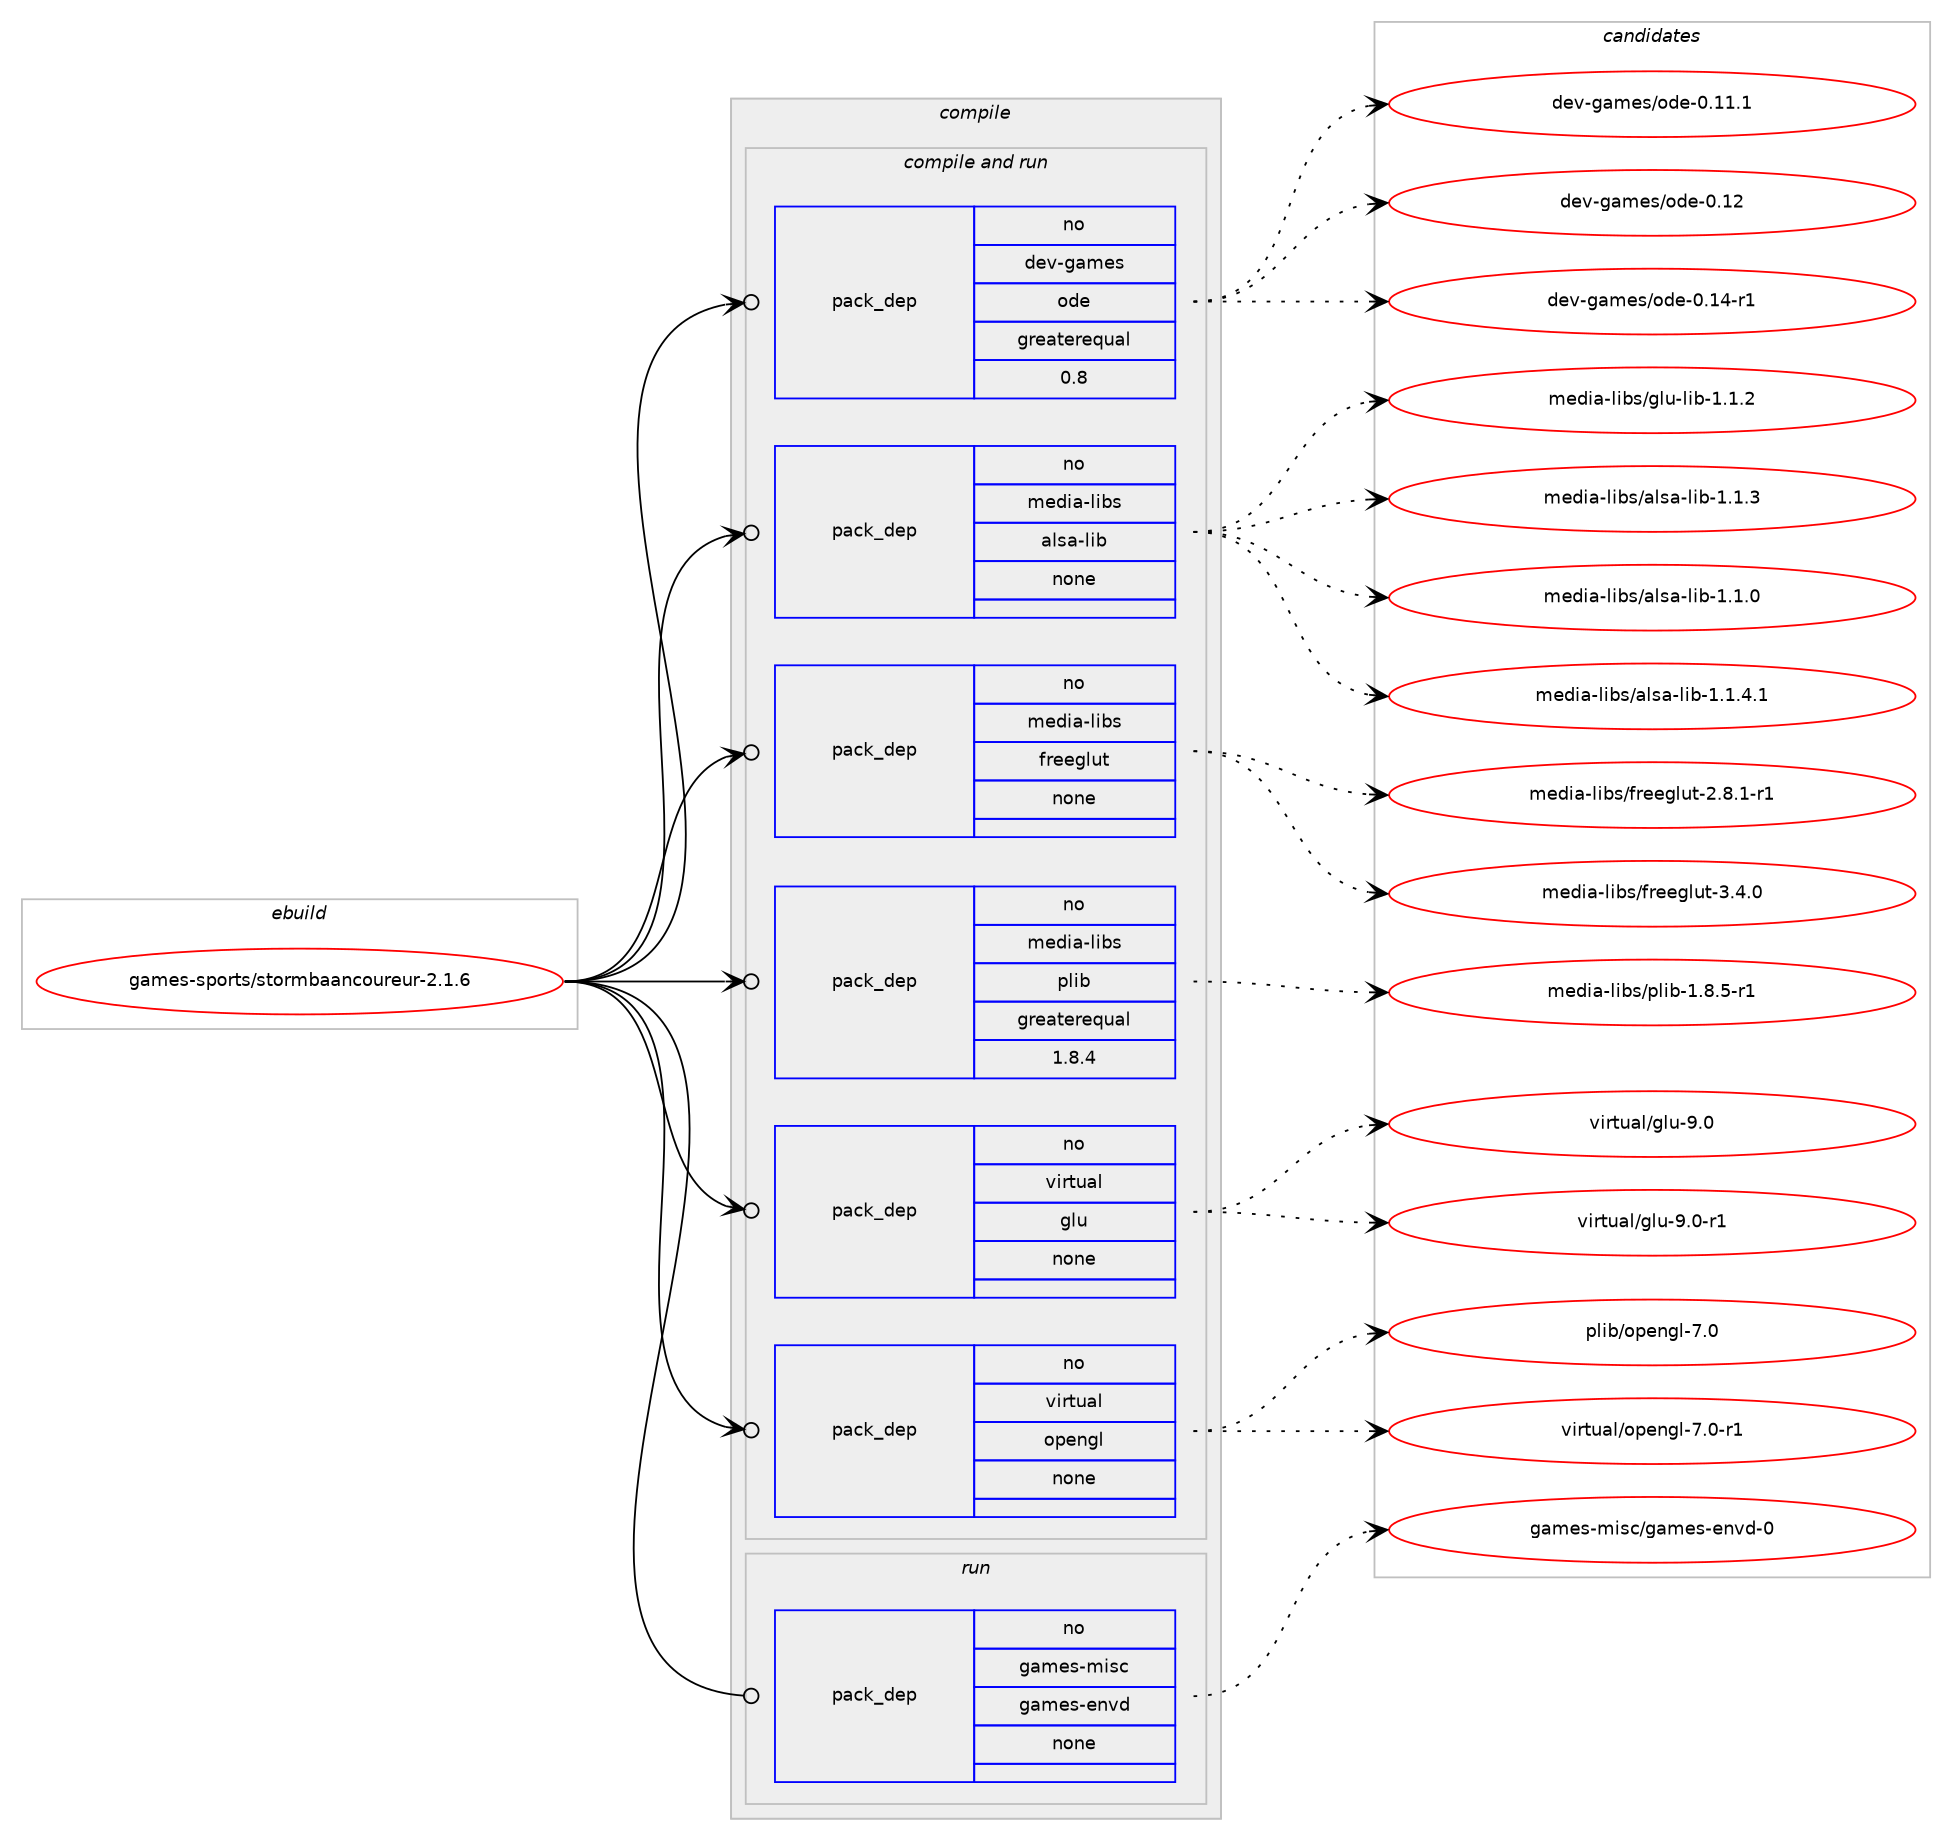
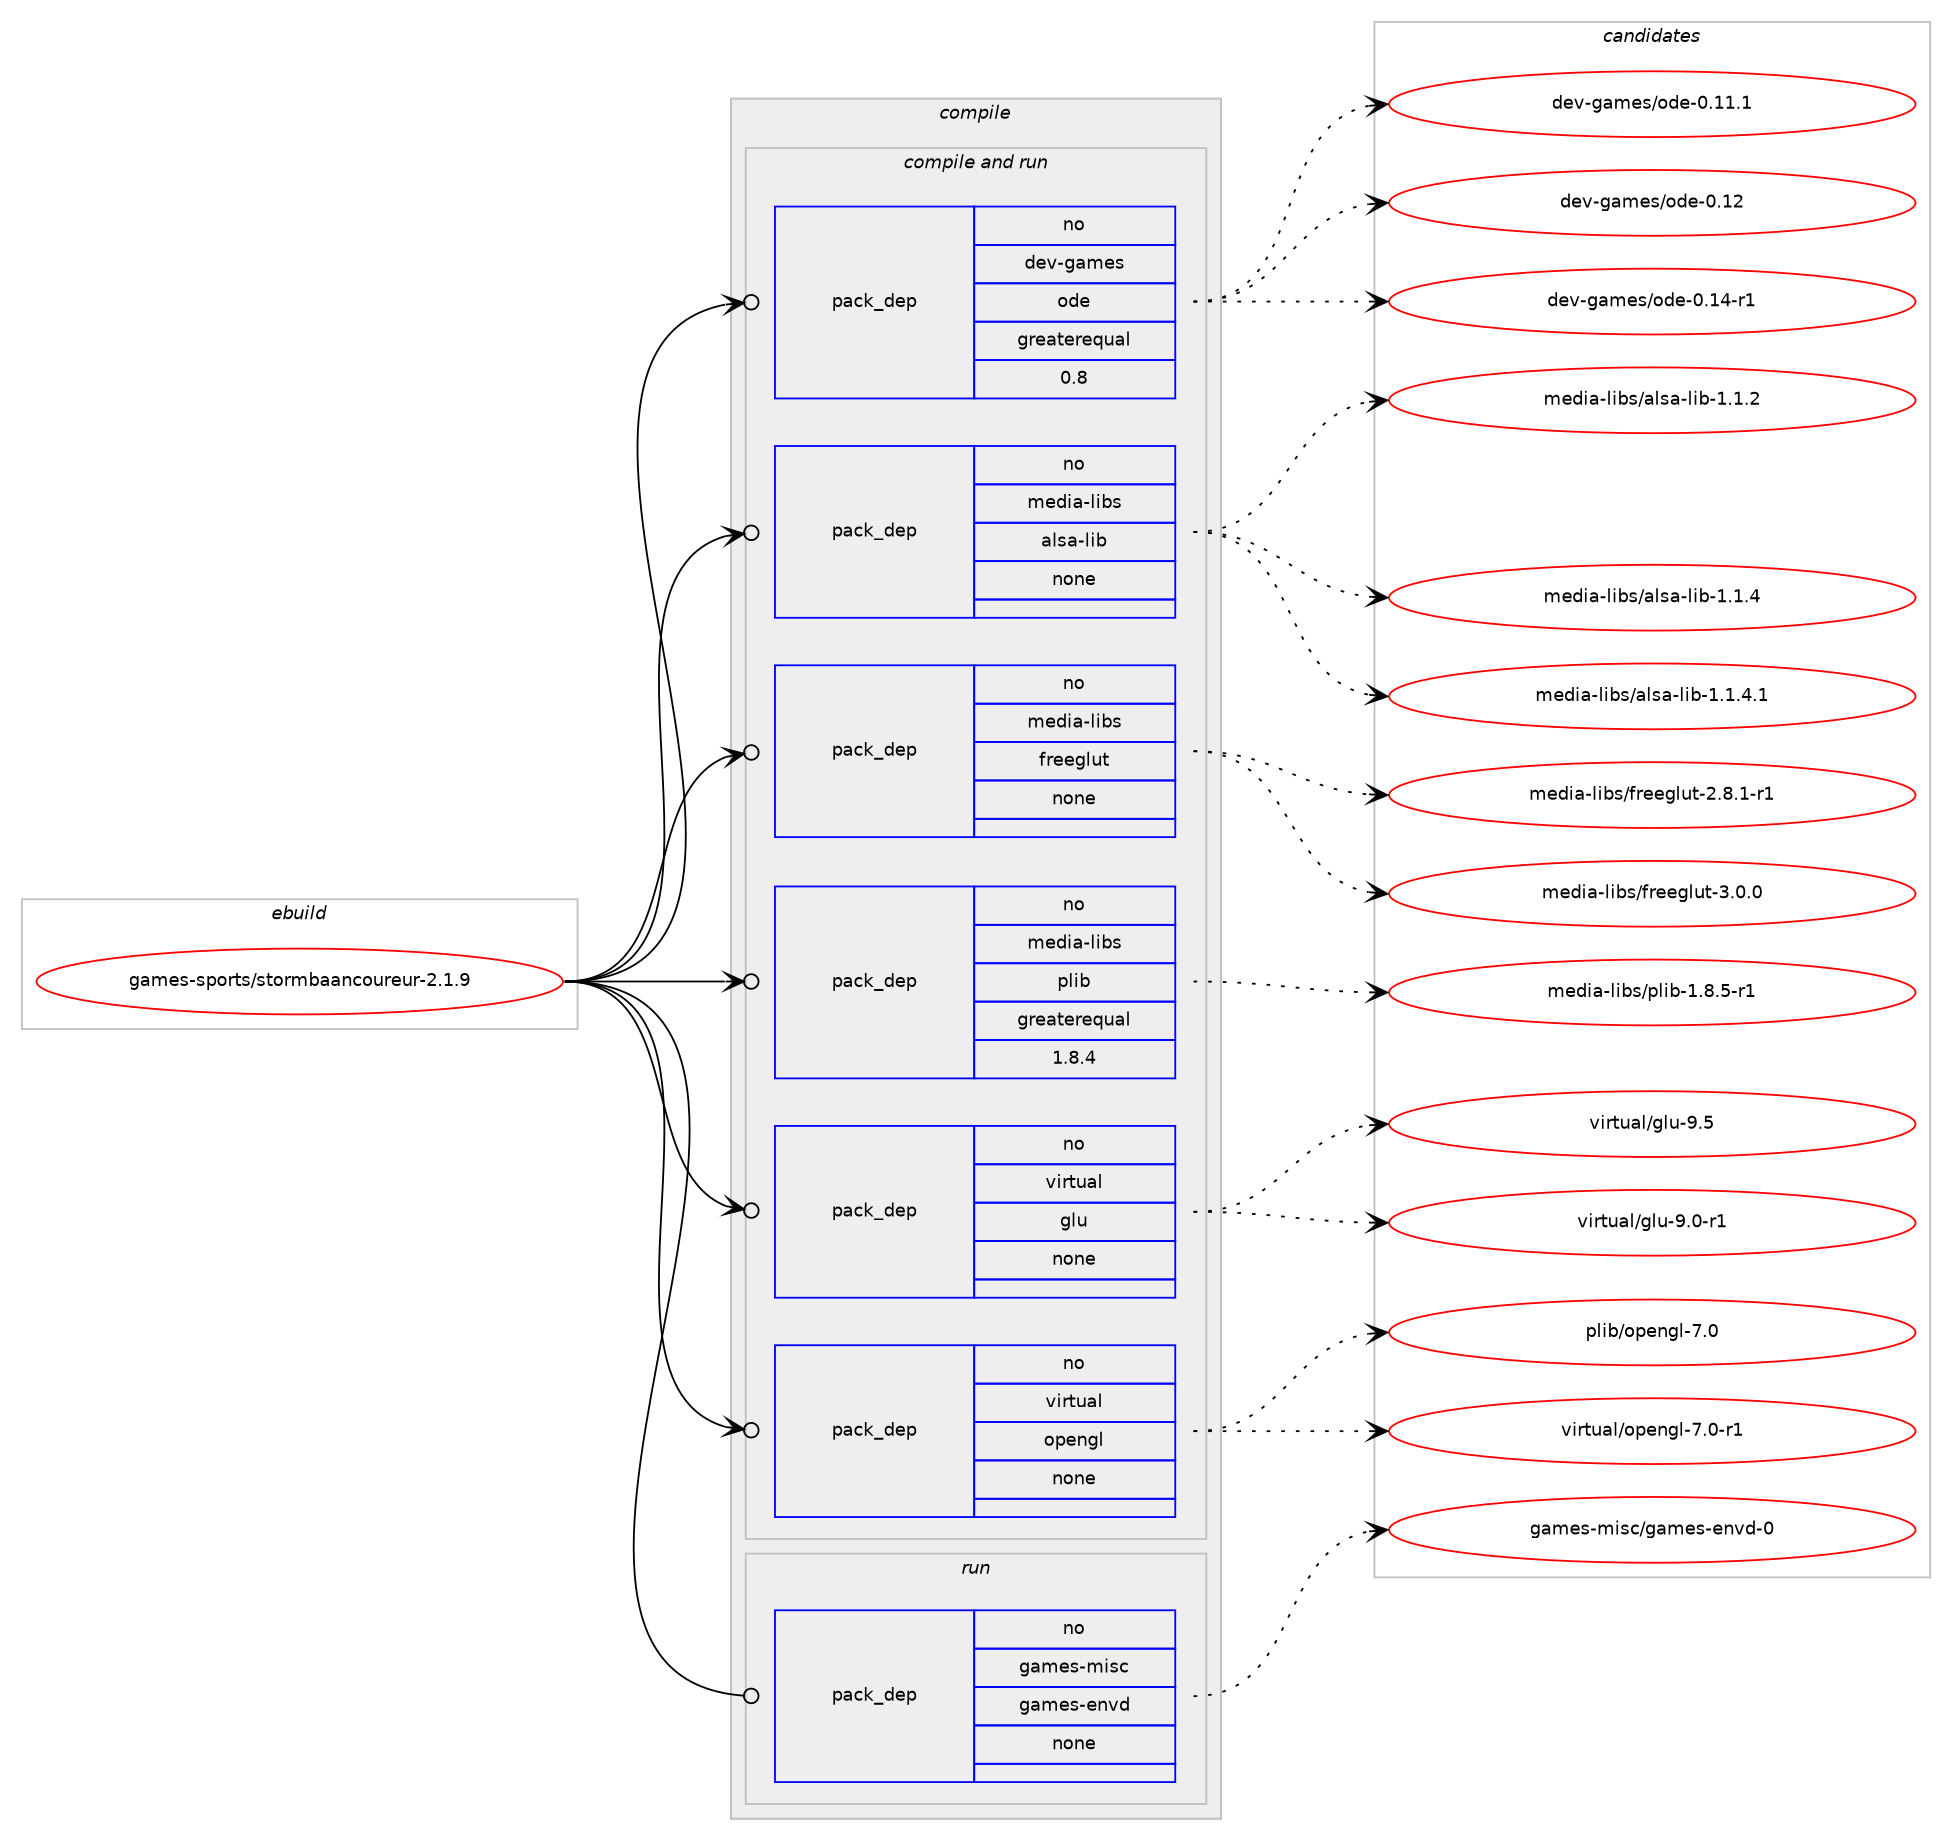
node "media-libs/glu-lib-1.1.2": label "media-libs/glu-lib-1.1.2" -> "media-libs/alsa-lib-1.1.2"
node "media-libs/alsa-lib-1.1.3": removed
node "media-libs/alsa-lib-1.1.0": label "media-libs/alsa-lib-1.1.0" -> "media-libs/alsa-lib-1.1.4"
node "media-libs/freeglut-3.4.0": label "media-libs/freeglut-3.4.0" -> "media-libs/freeglut-3.0.0"
node "games-sports/stormbaancoureur-2.1.6": label "games-sports/stormbaancoureur-2.1.6" -> "games-sports/stormbaancoureur-2.1.9"
node "virtual/glu-9.0": label "virtual/glu-9.0" -> "virtual/glu-9.5"
